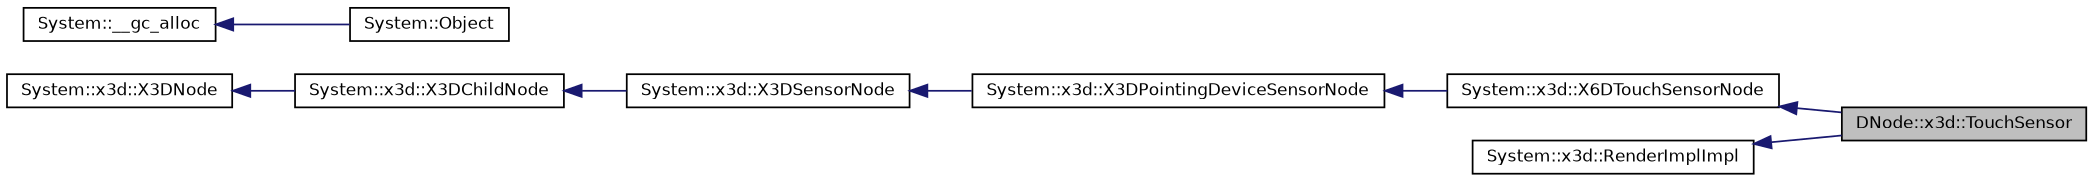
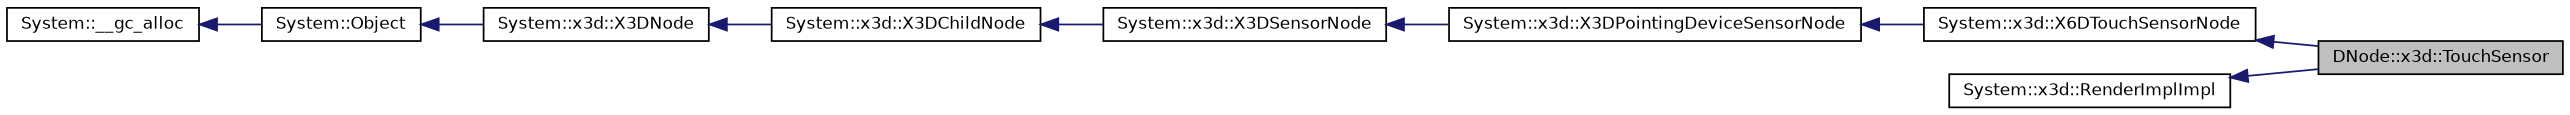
edge "System::x3d::X3DNode" -> "System::Object": added
